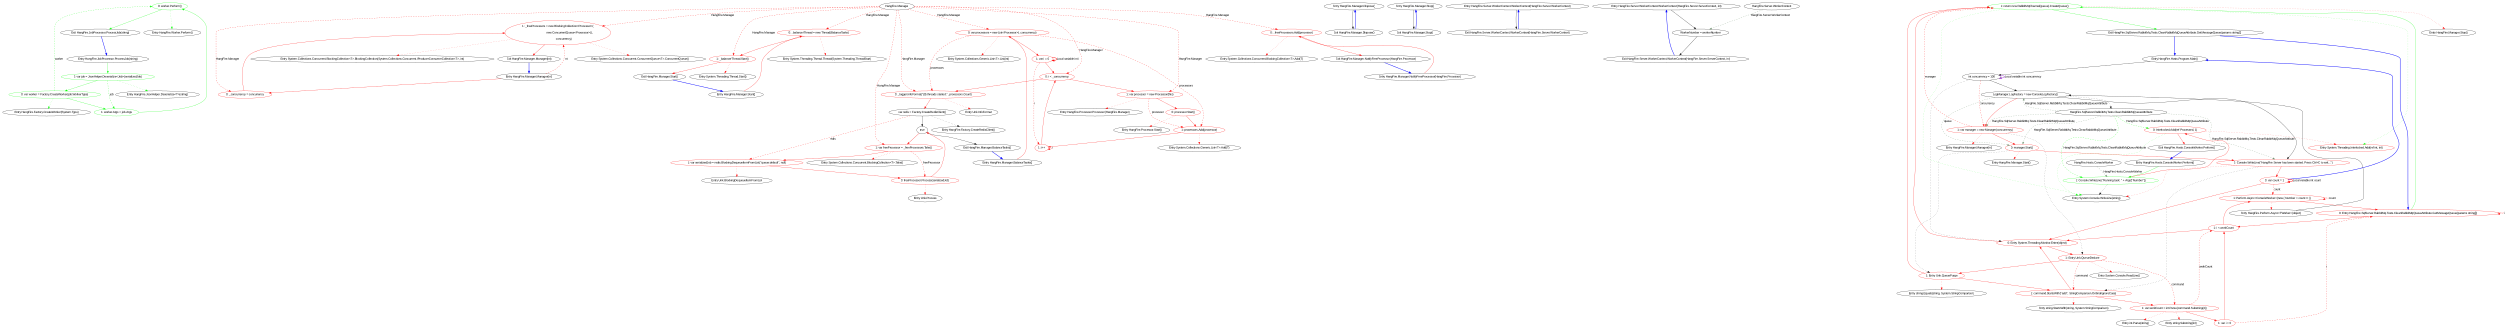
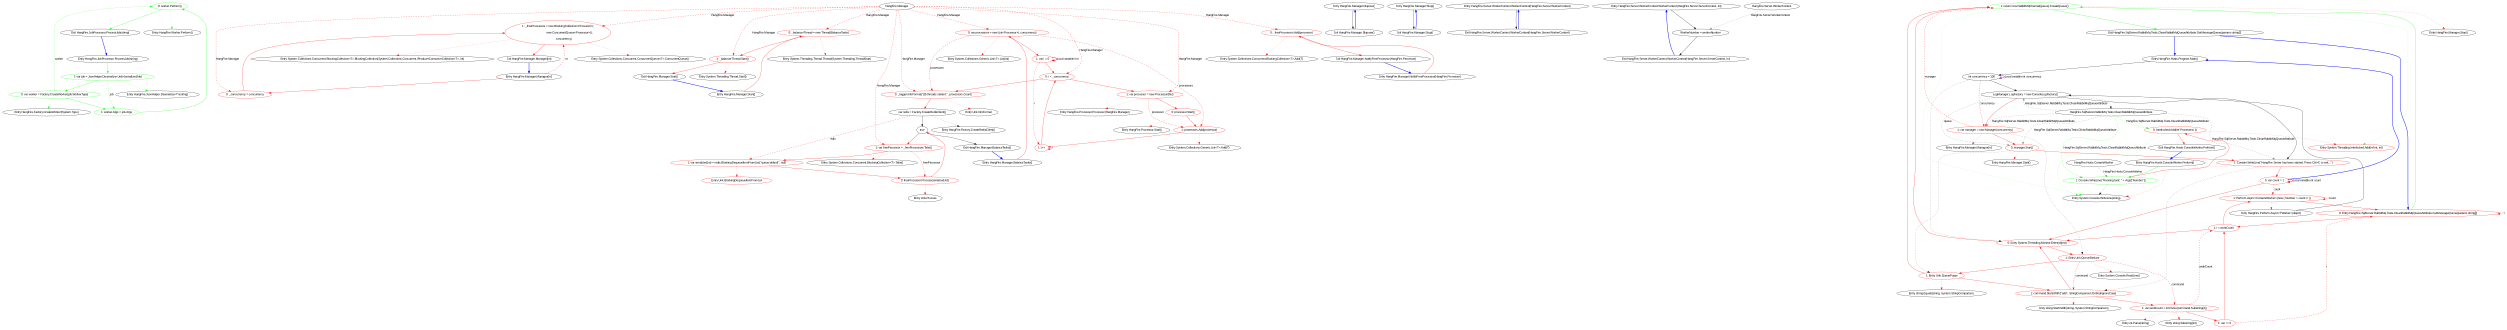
node "Entry Unk.BlockingDequeueItemFromList": color black -> red
